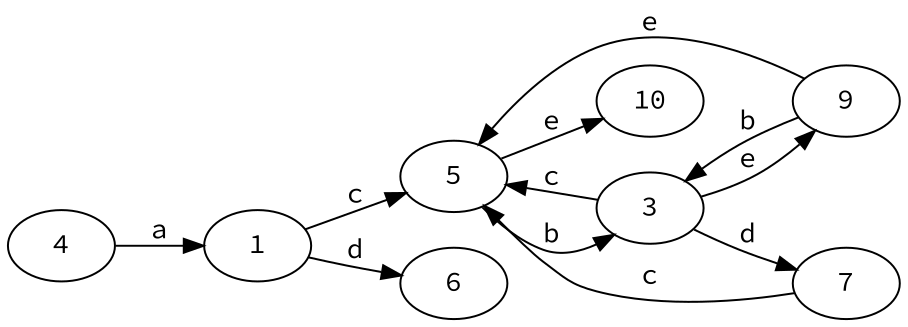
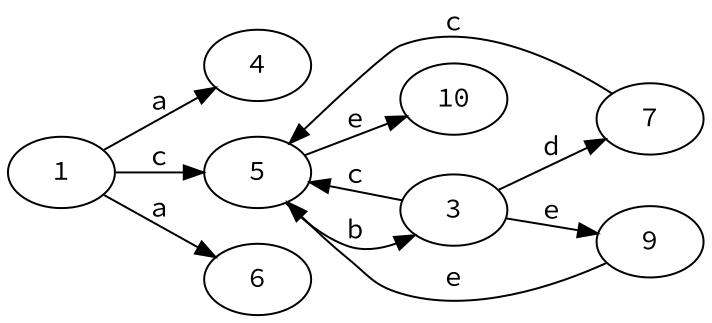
edge "9" -> "3": removed, label "b"
edge "4" -> "1": reversed
edge "1" -> "6": label "d" -> "a"
